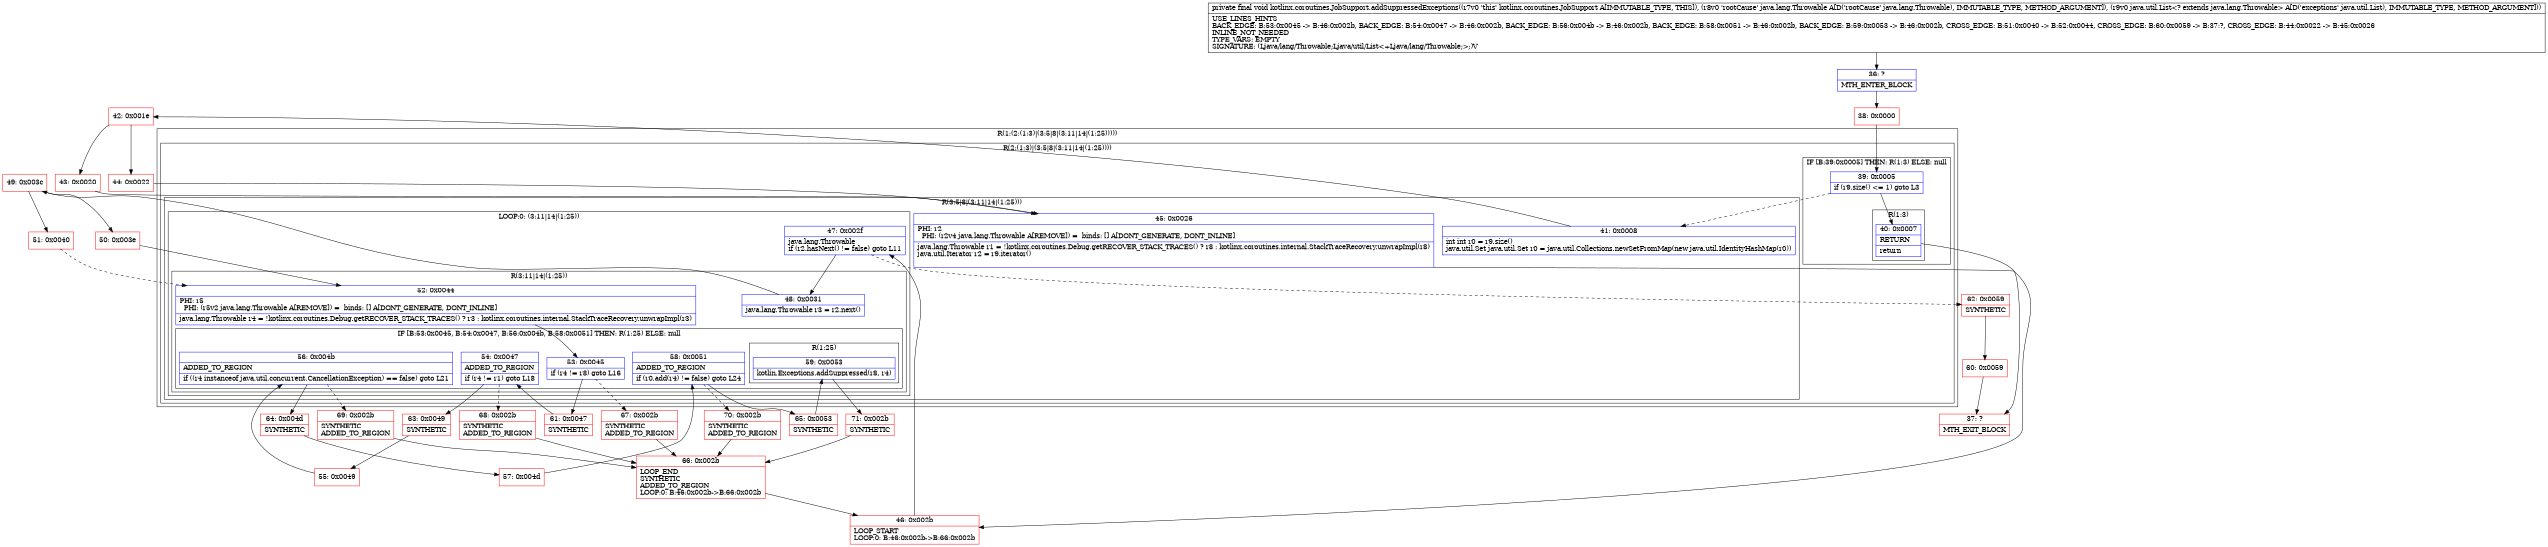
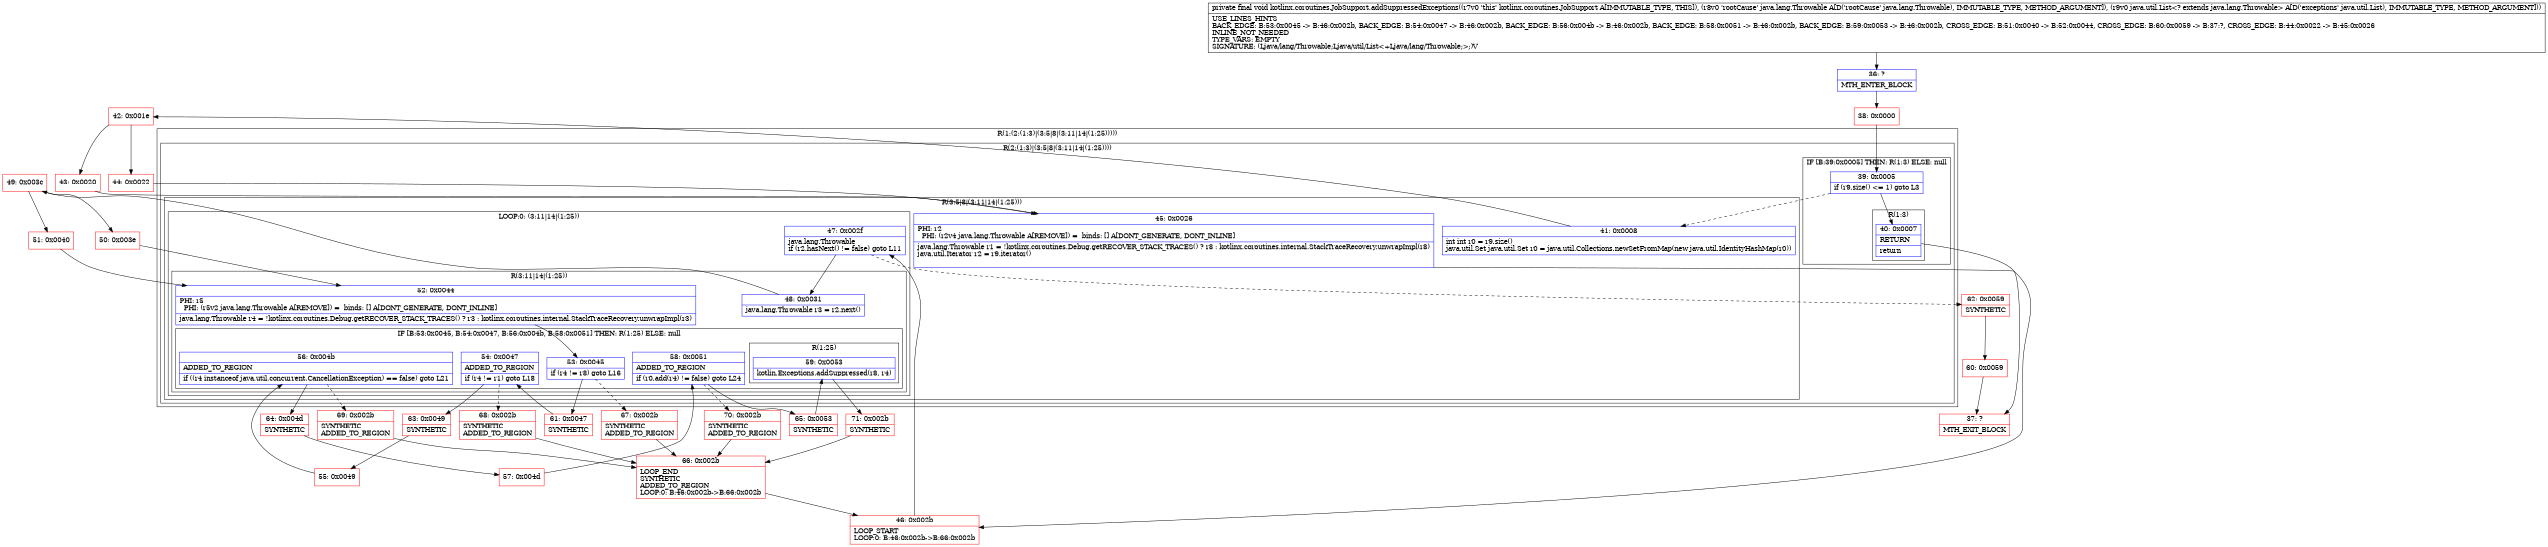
edge "51: 0x0040" -> "52: 0x0044": style dashed -> solid
